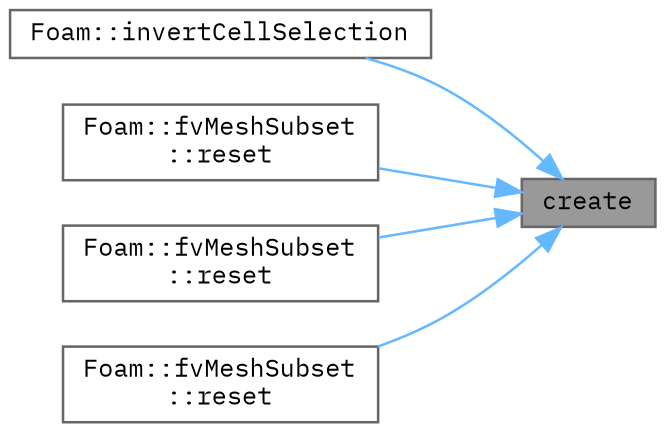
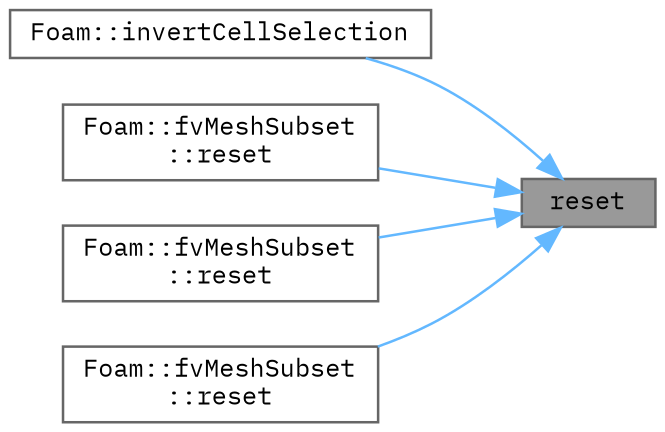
node "create": label "create" -> "reset"
